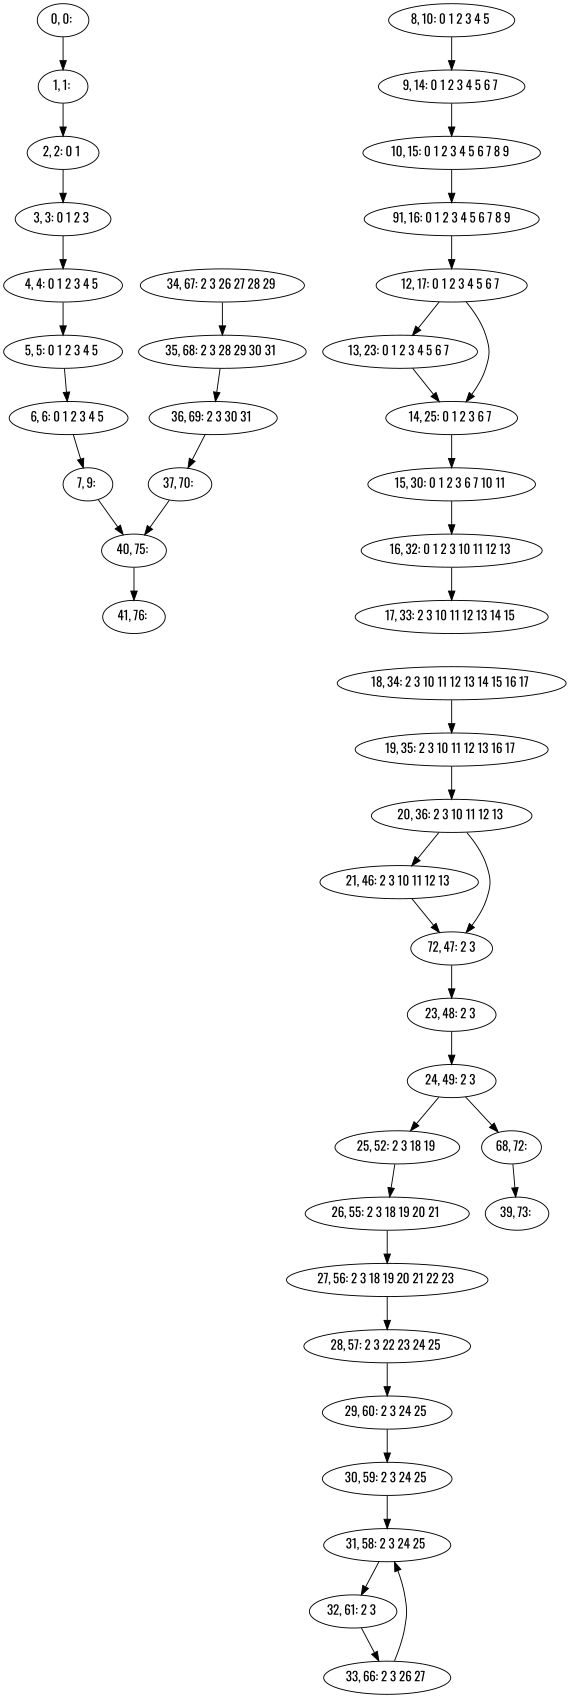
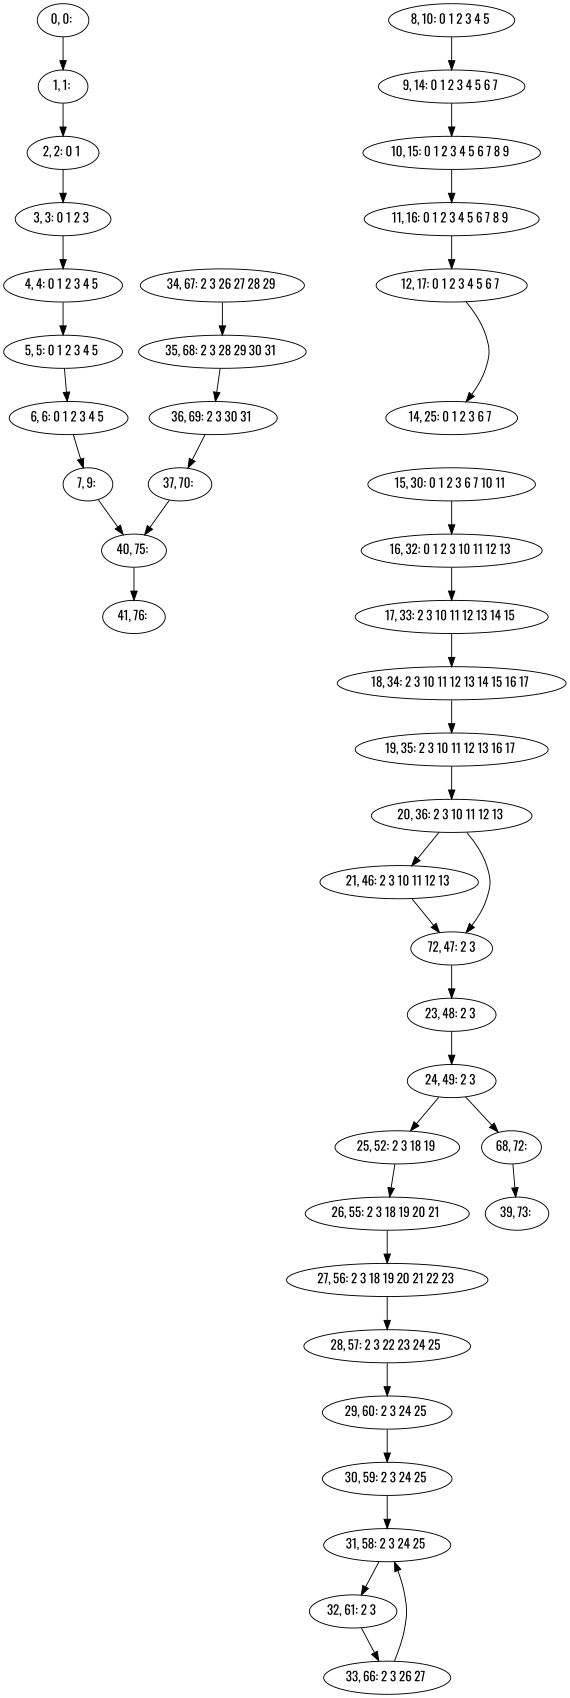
node "91, 16: 0 1 2 3 4 5 6 7 8 9": label "91, 16: 0 1 2 3 4 5 6 7 8 9" -> "11, 16: 0 1 2 3 4 5 6 7 8 9"
node "13, 23: 0 1 2 3 4 5 6 7": removed
edge "14, 25: 0 1 2 3 6 7" -> "15, 30: 0 1 2 3 6 7 10 11": removed
edge "17, 33: 2 3 10 11 12 13 14 15" -> "18, 34: 2 3 10 11 12 13 14 15 16 17": added
